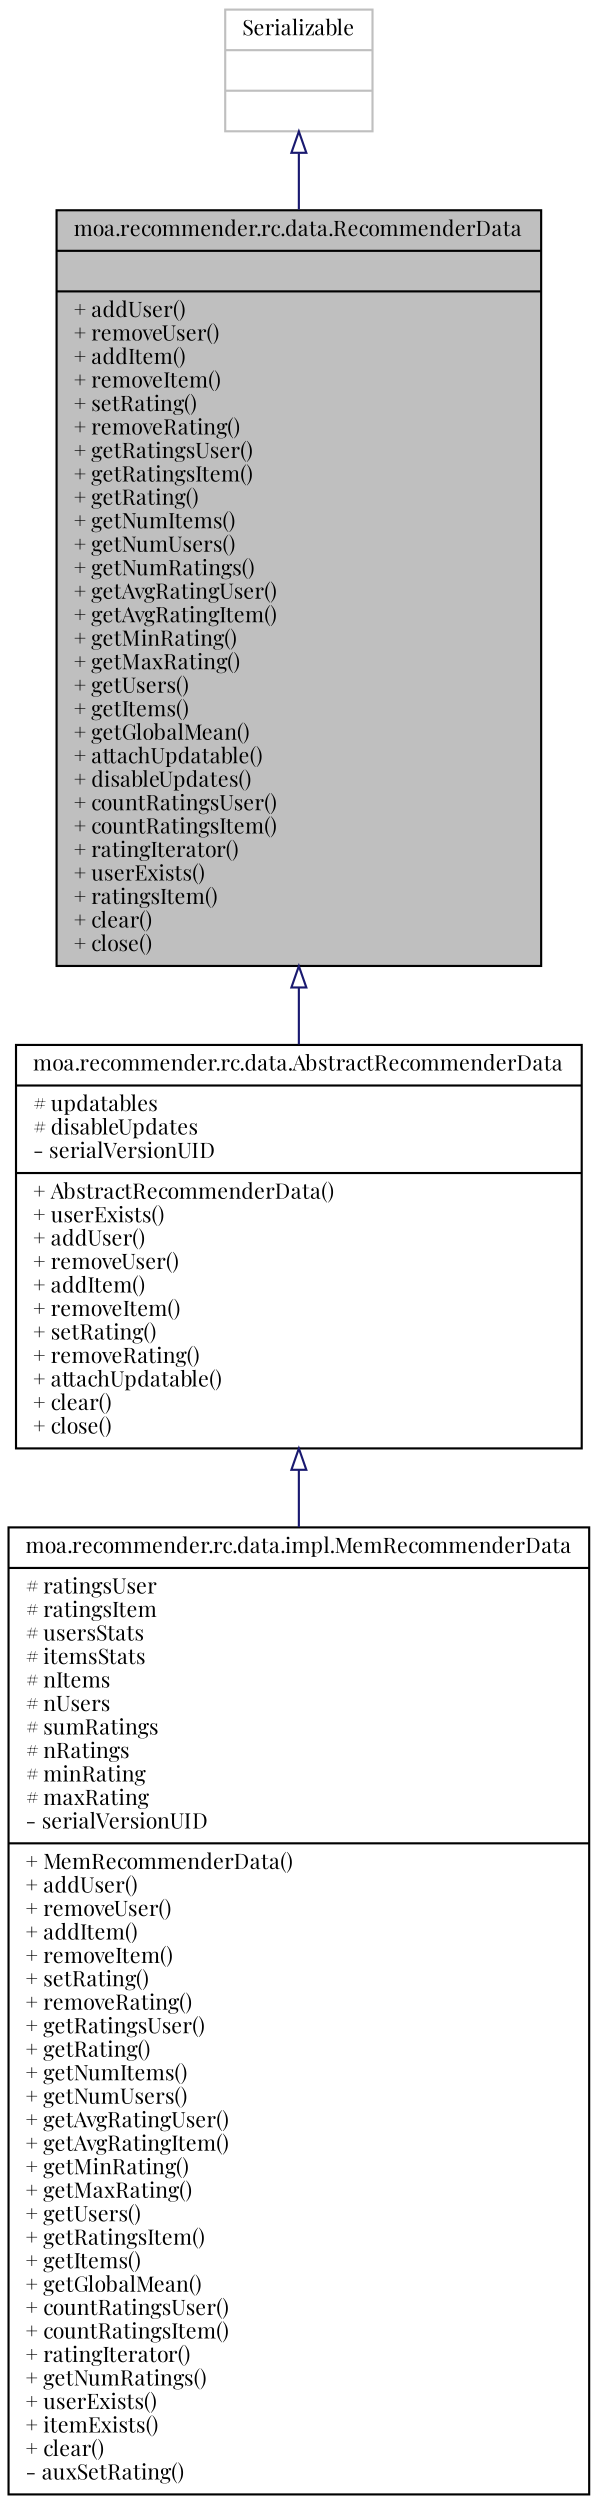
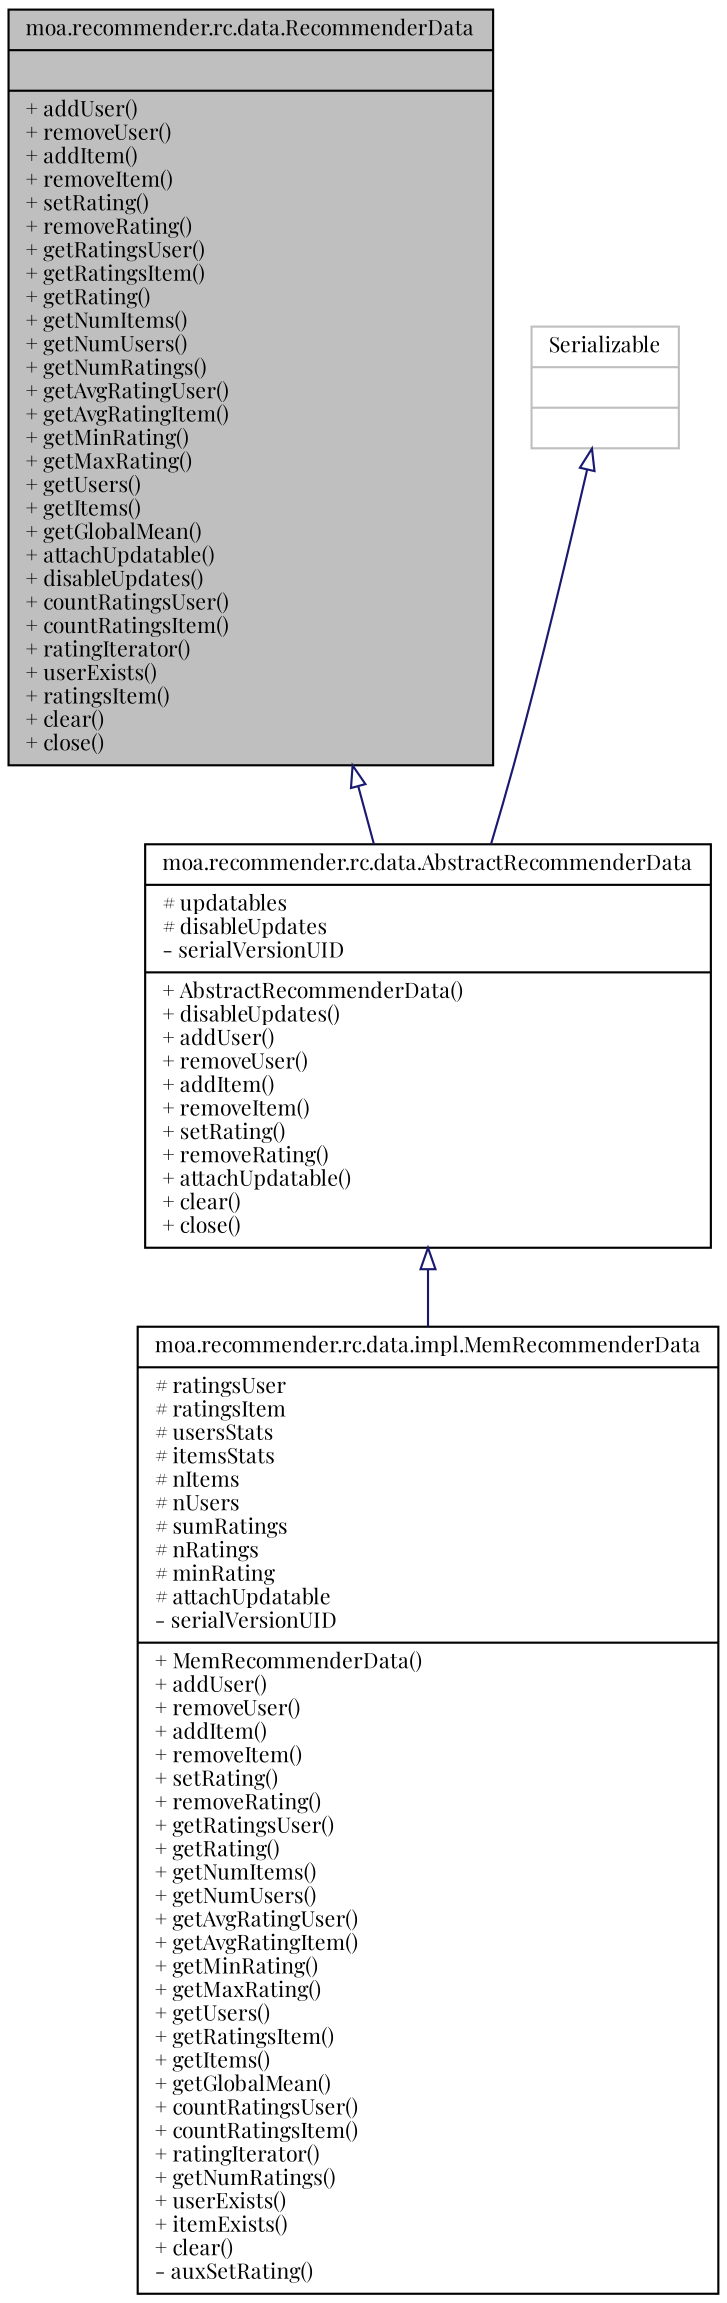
edge "moa.recommender.rc.data.RecommenderData" -> "Serializable": now "moa.recommender.rc.data.AbstractRecommenderData" -> "Serializable"
node "moa.recommender.rc.data.AbstractRecommenderData": text "+ userExists()" -> "+ disableUpdates()"
node "moa.recommender.rc.data.impl.MemRecommenderData": text "# maxRating" -> "# attachUpdatable"
